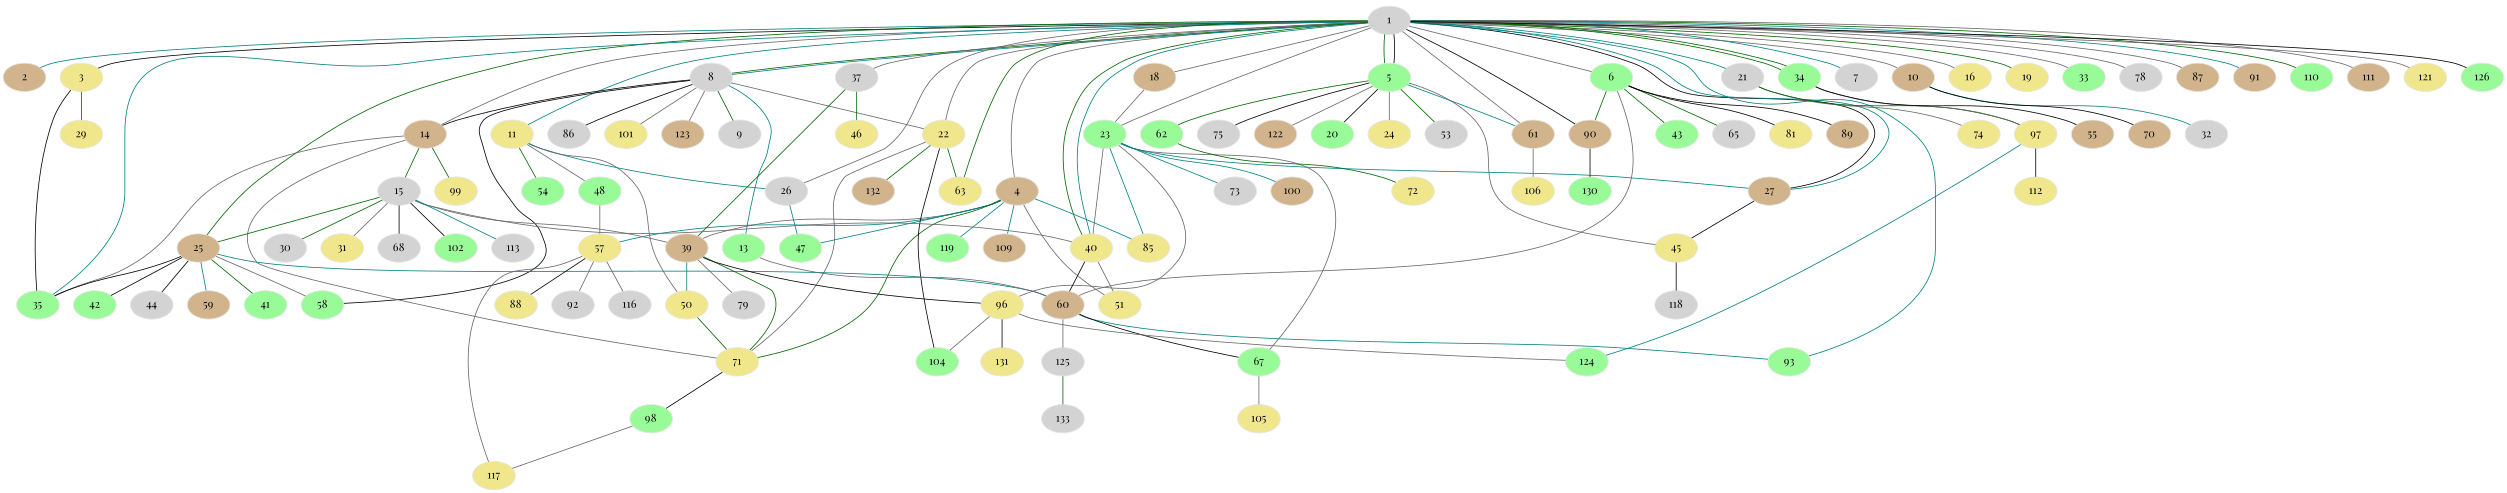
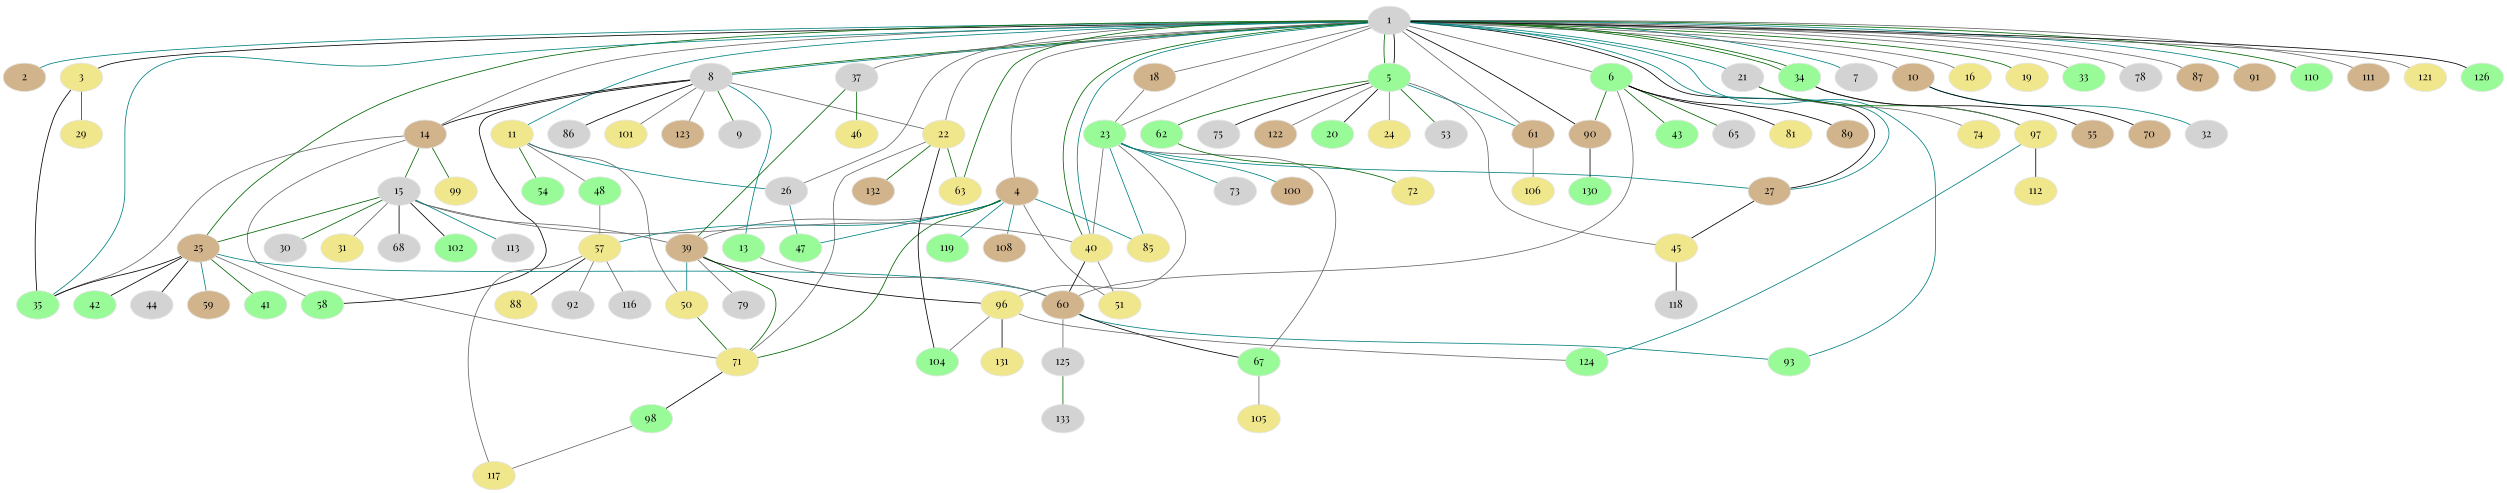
node "109": label "109" -> "108"
